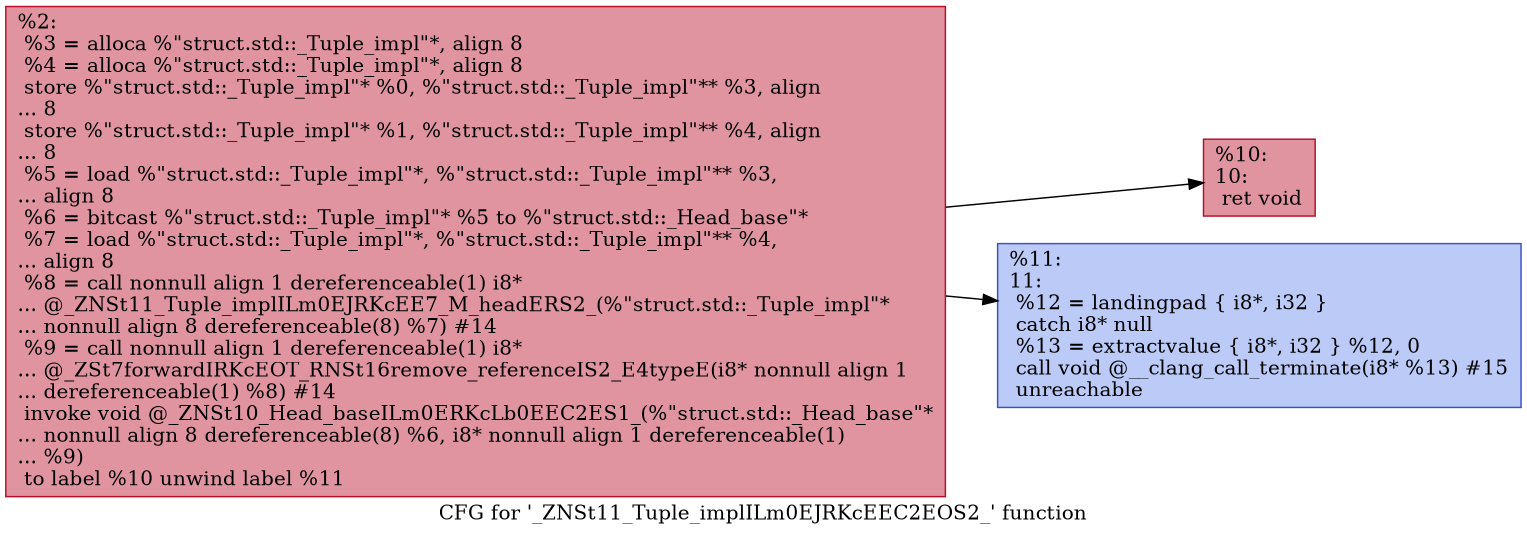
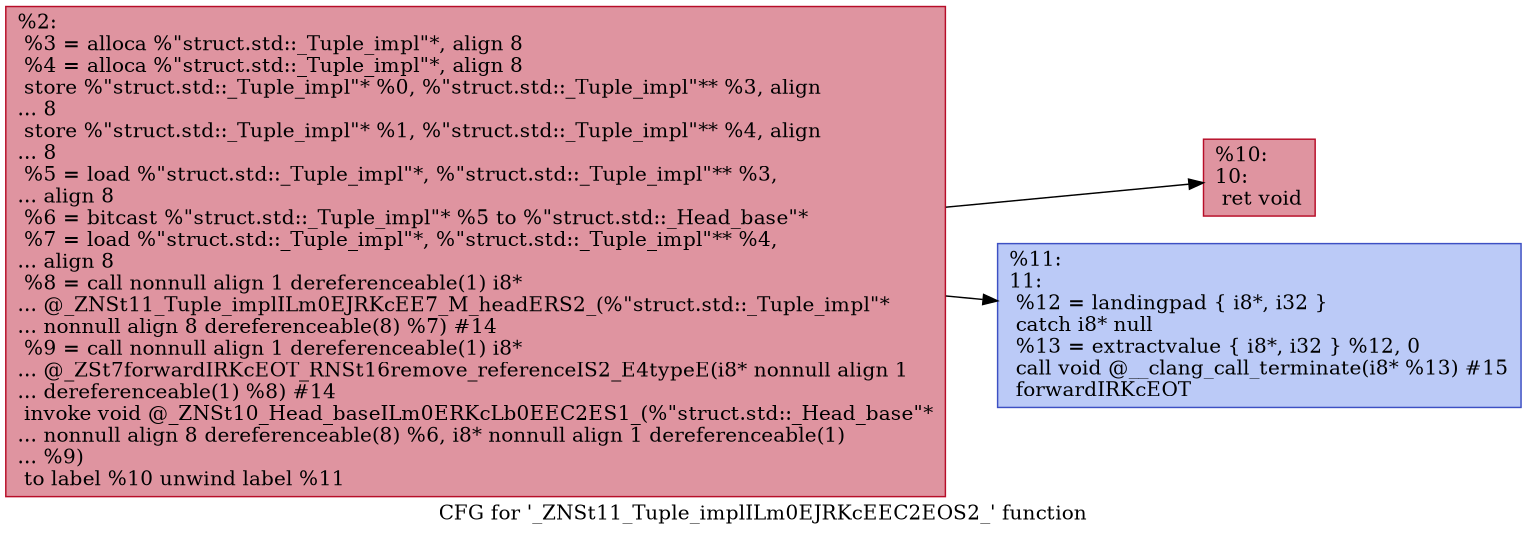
node "%11:": text "unreachable" -> "forwardIRKcEOT"
